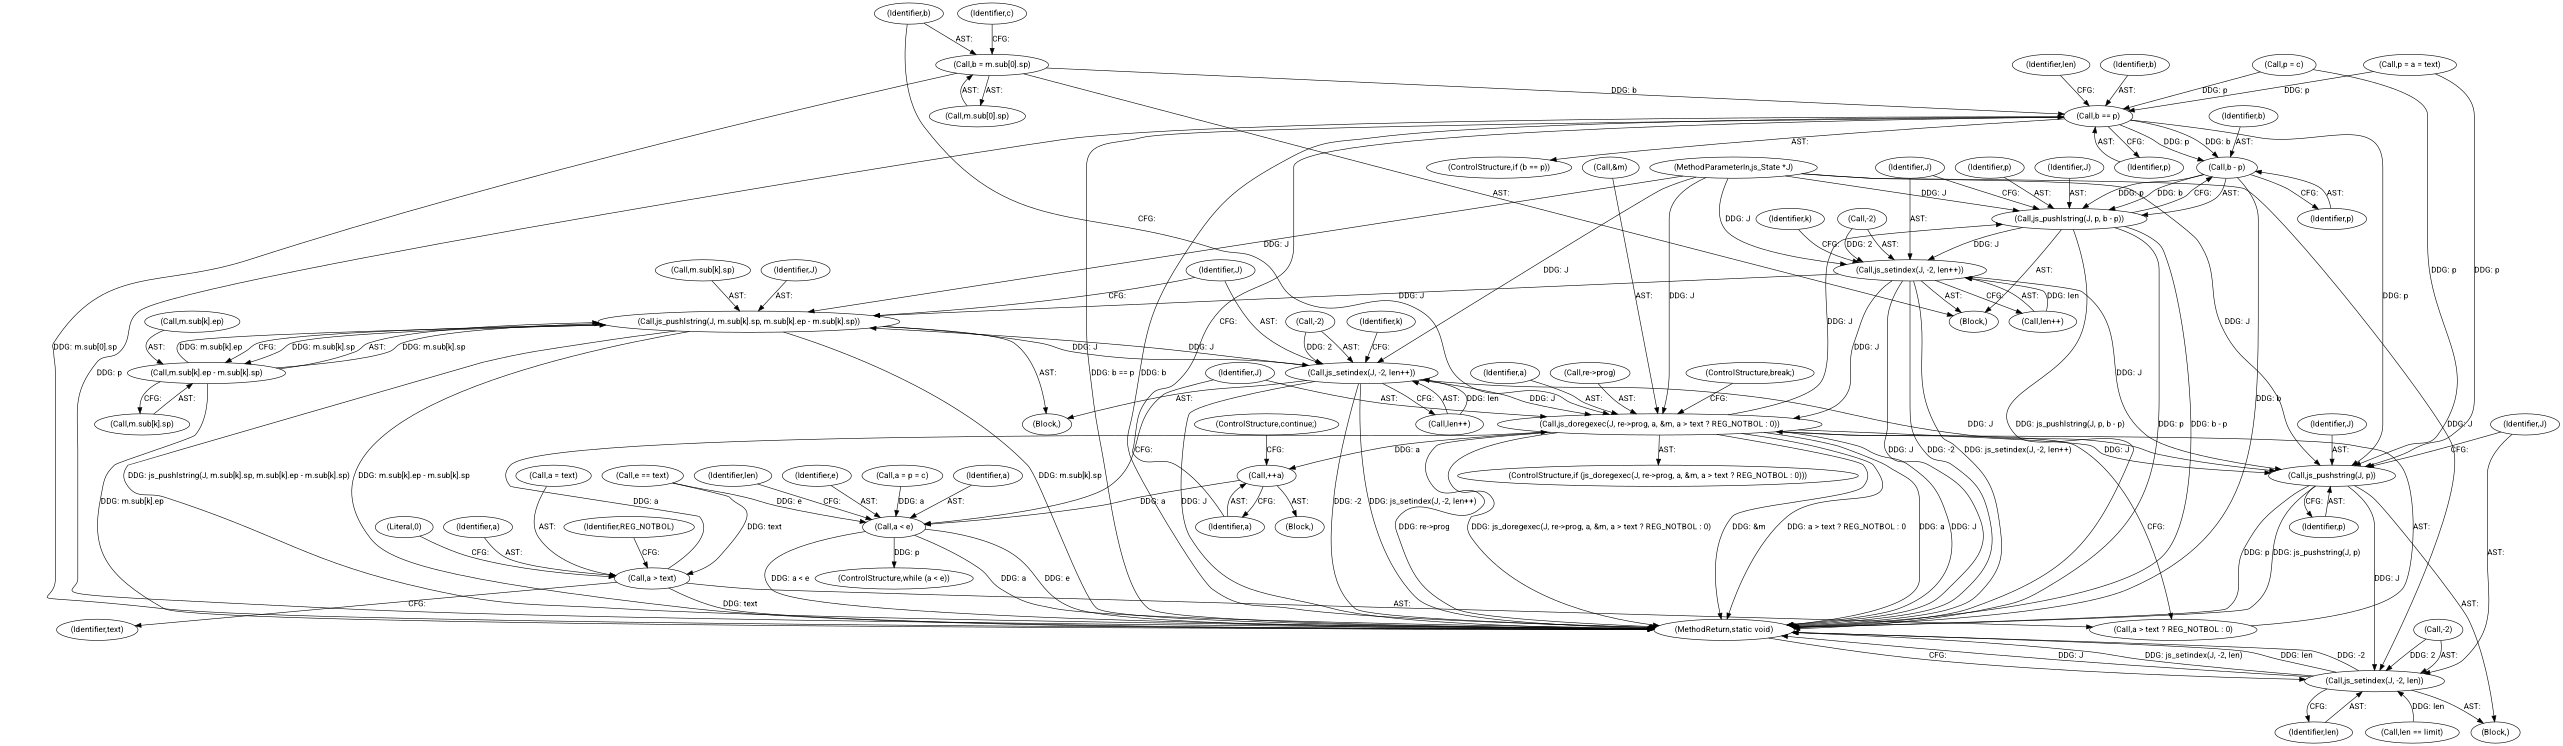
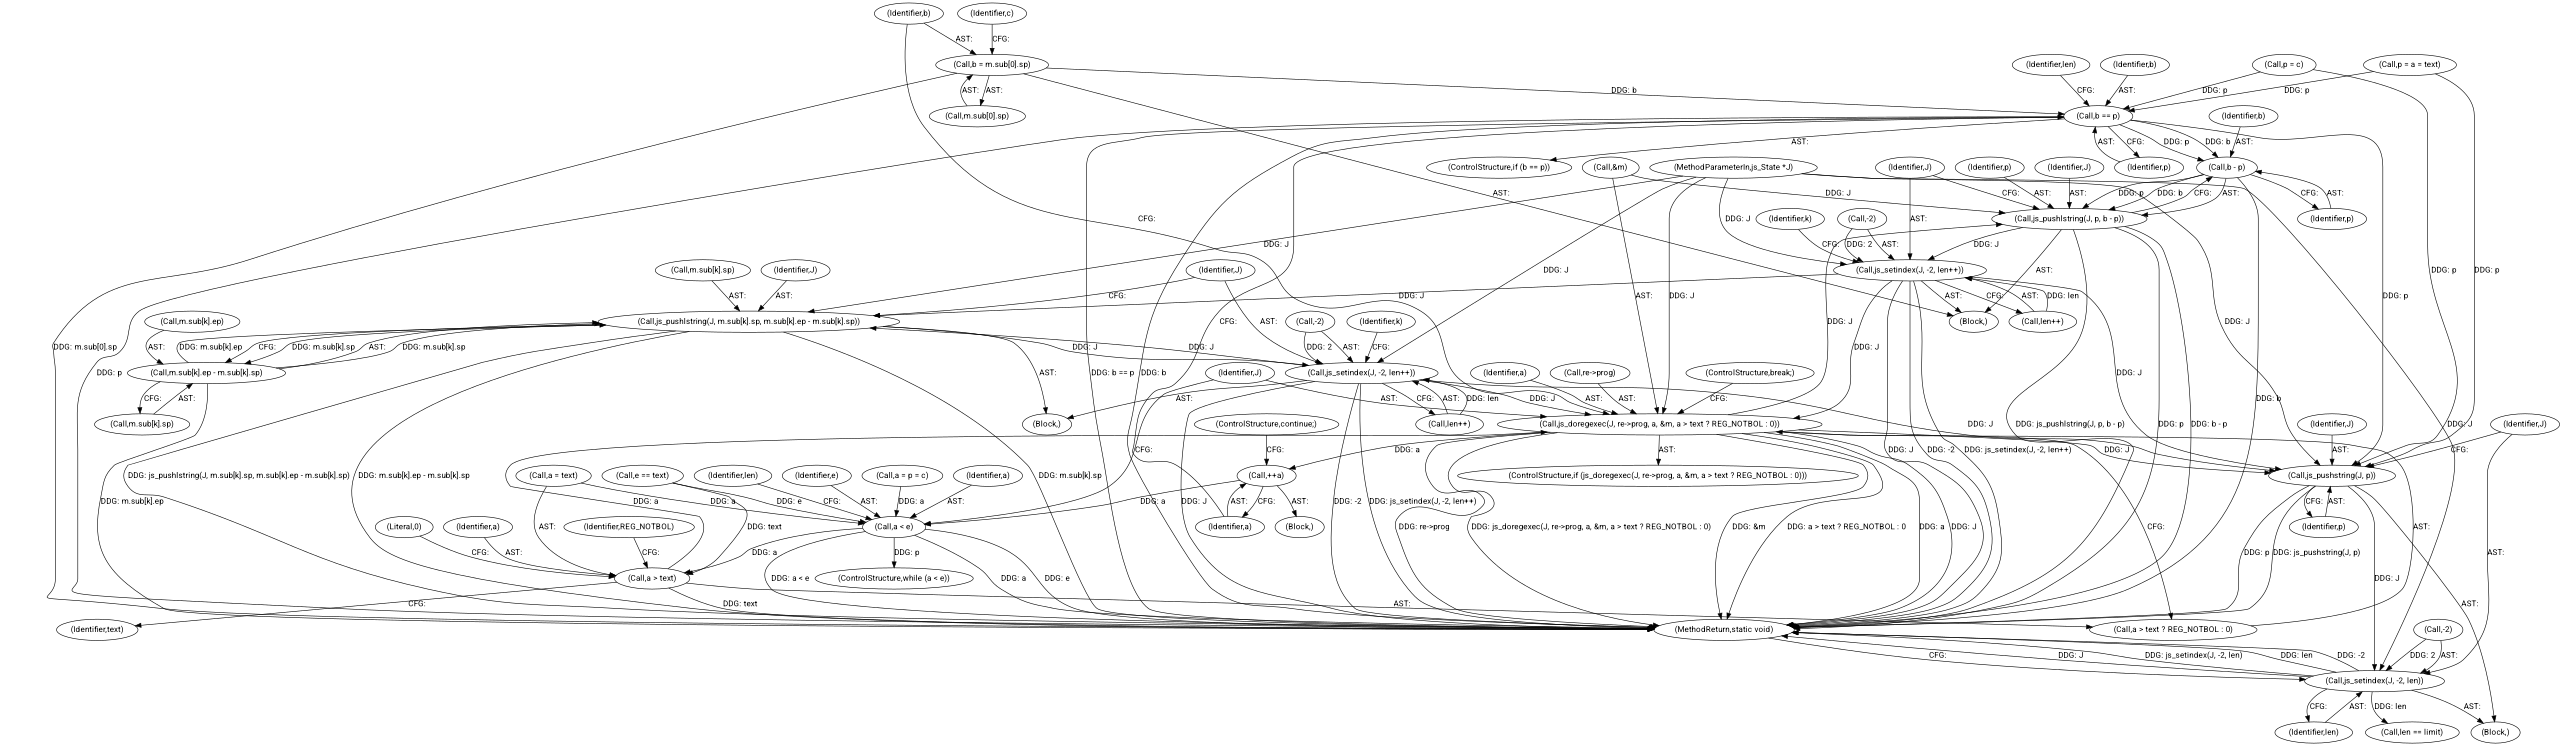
edge "(MethodParameterIn,js_State *J)" -> "(Call,js_pushlstring(J, p, b - p))": now "(Call,&m)" -> "(Call,js_pushlstring(J, p, b - p))"
edge "(Call,a = text)" -> "(Call,a < e)": added, label "DDG: a"
edge "(Call,a < e)" -> "(Call,a > text)": added, label "DDG: a"
edge "(Call,len == limit)" -> "(Call,js_setindex(J, -2, len))": reversed
